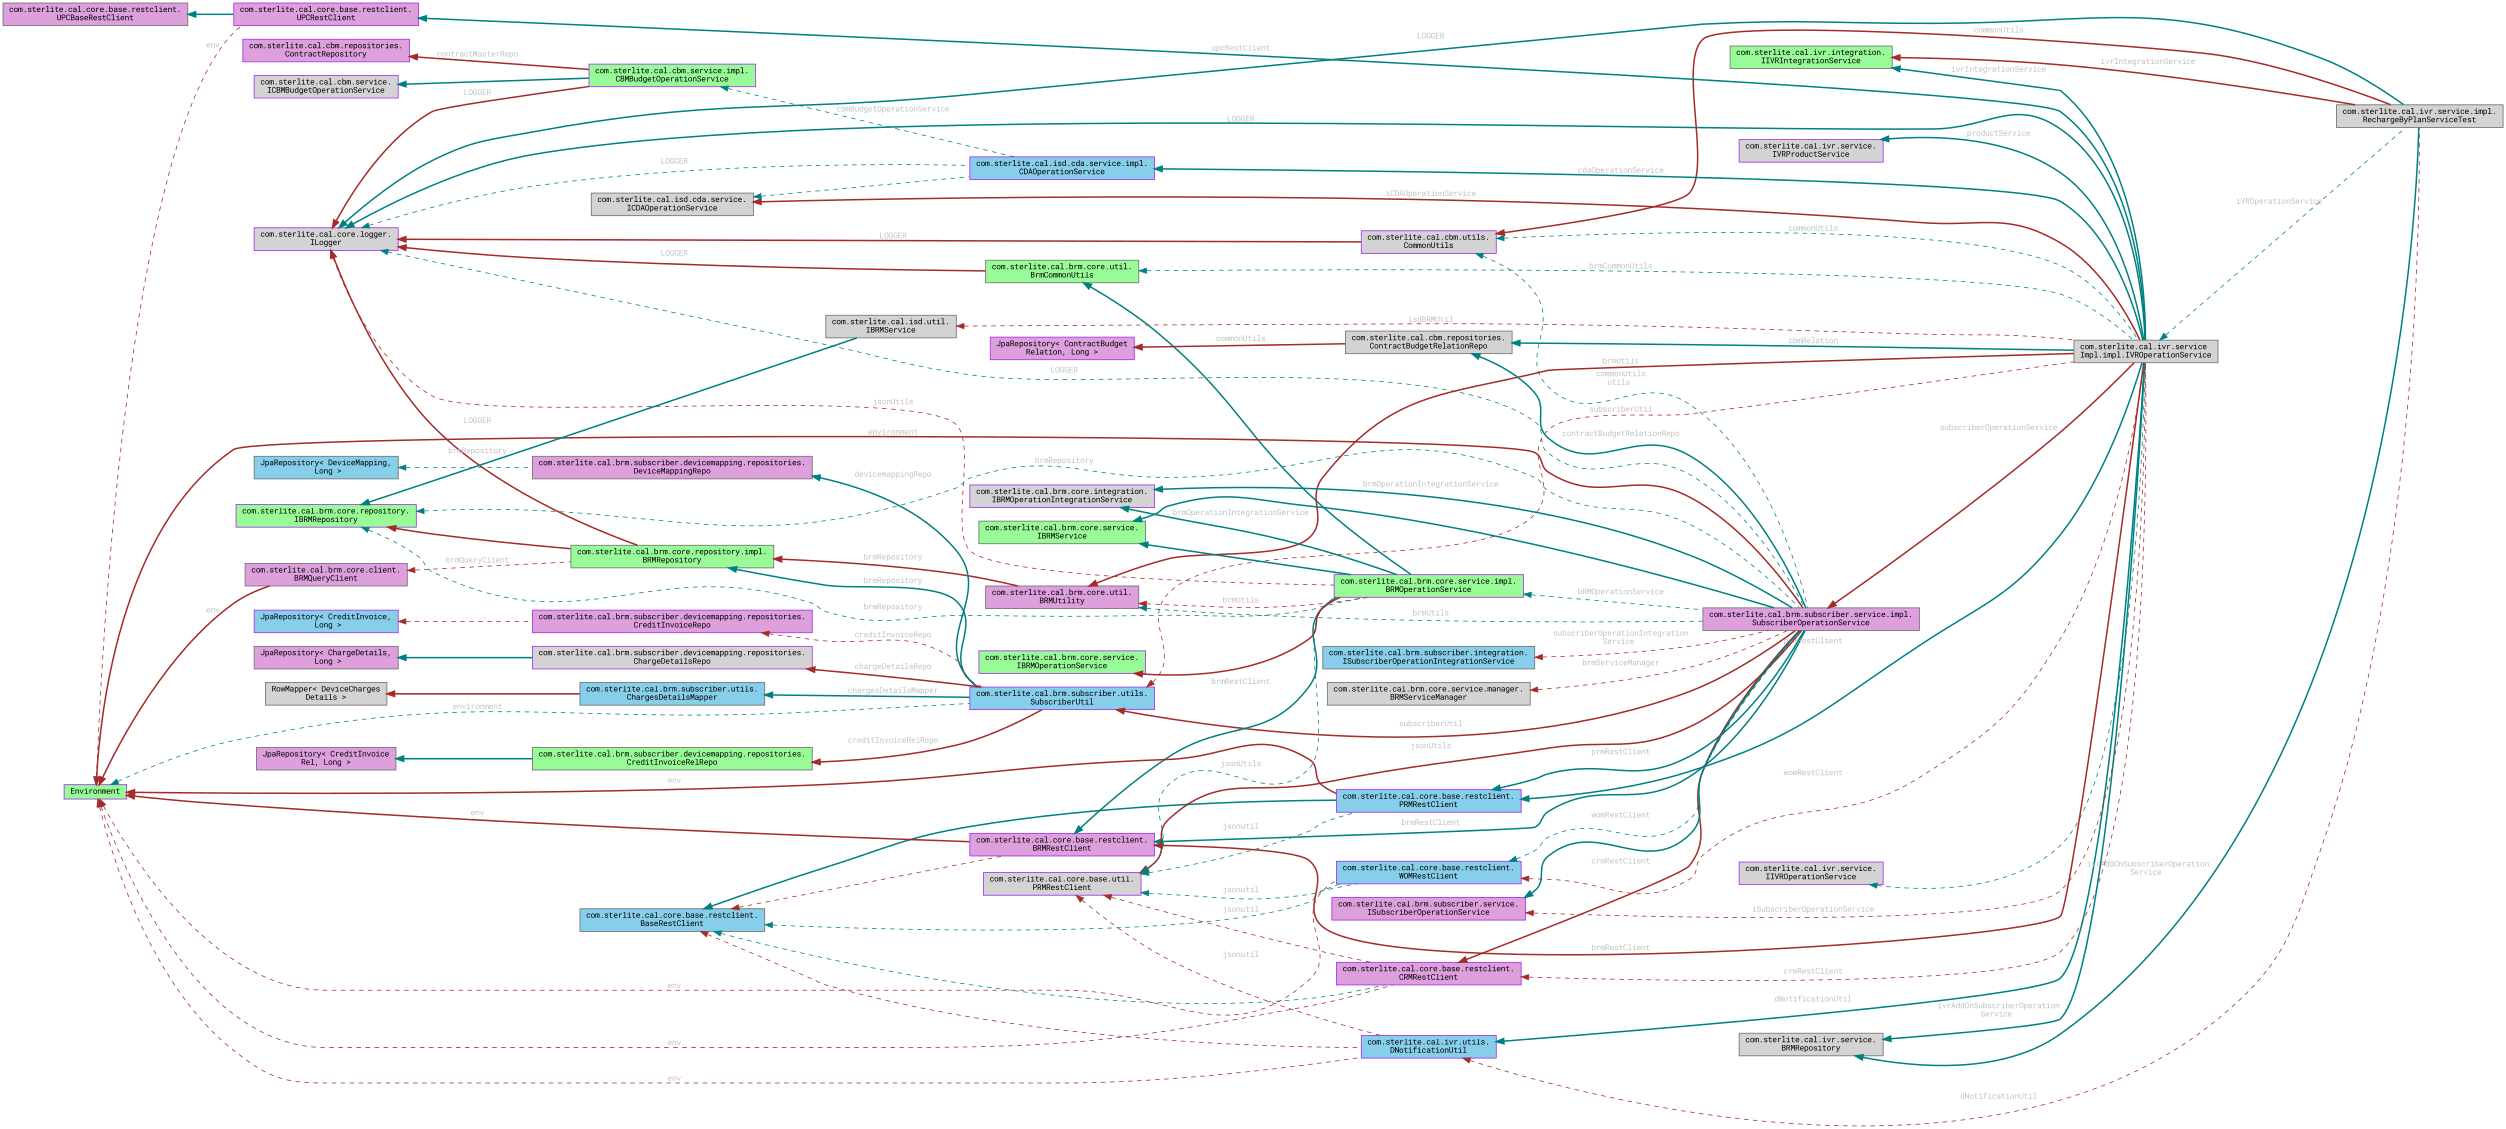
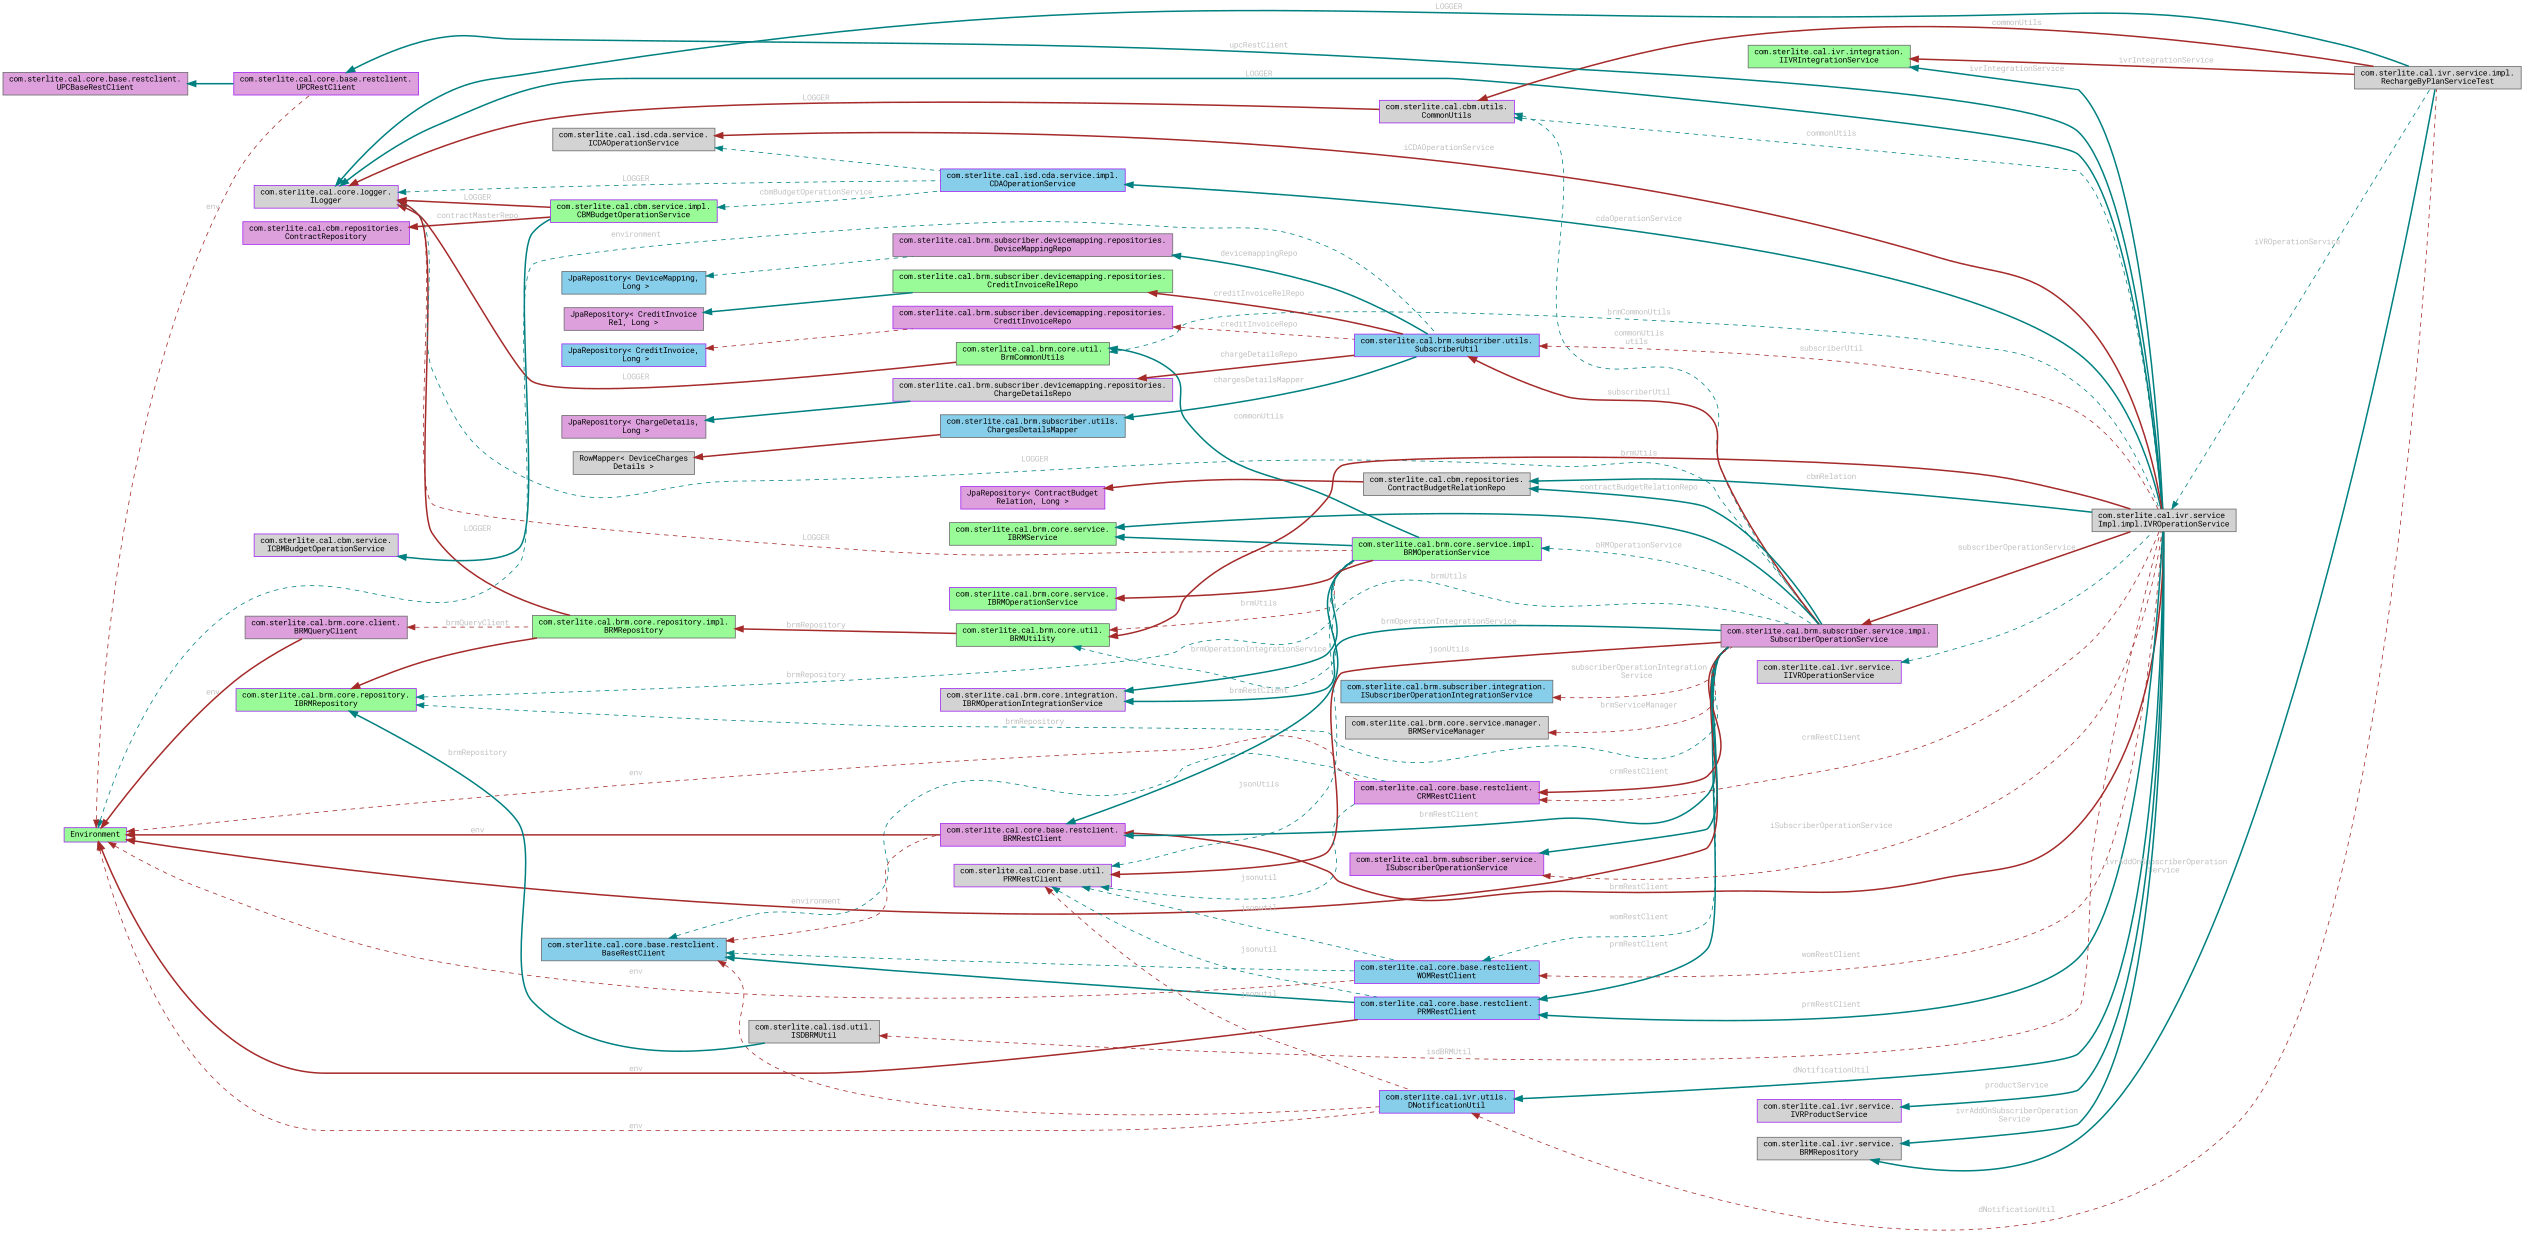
node "com.sterlite.cal.isd.util. IBRMService": label "com.sterlite.cal.isd.util. IBRMService" -> "com.sterlite.cal.isd.util. ISDBRMUtil"
edge "com.sterlite.cal.brm.core.service.impl. BRMOperationService" -> "com.sterlite.cal.core.logger. ILogger": label " jsonUtils" -> " LOGGER"
edge "com.sterlite.cal.brm.subscriber.utils. SubscriberUtil" -> "com.sterlite.cal.brm.core.repository.impl. BRMRepository": removed, label "brmRepository"
node "com.sterlite.cal.brm.core.util. BRMUtility": fillcolor plum -> palegreen
edge "com.sterlite.cal.core.base.restclient. CRMRestClient" -> "com.sterlite.cal.core.base.util. PRMRestClient": color brown -> teal
